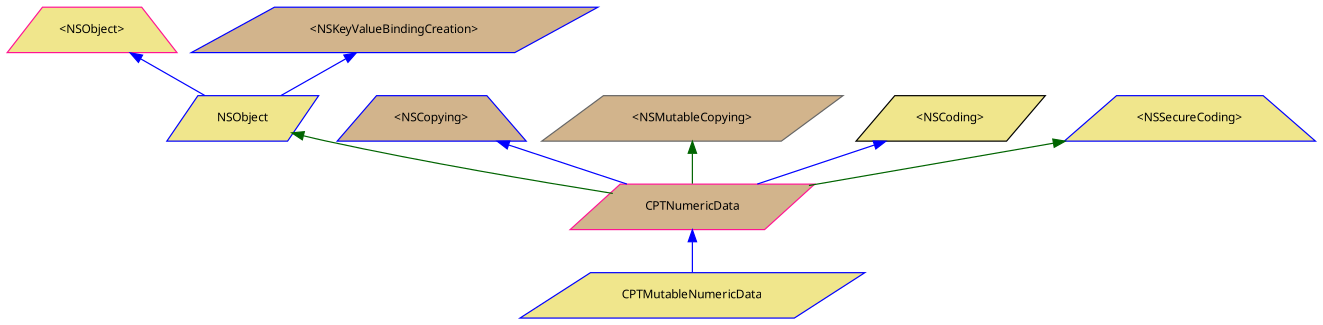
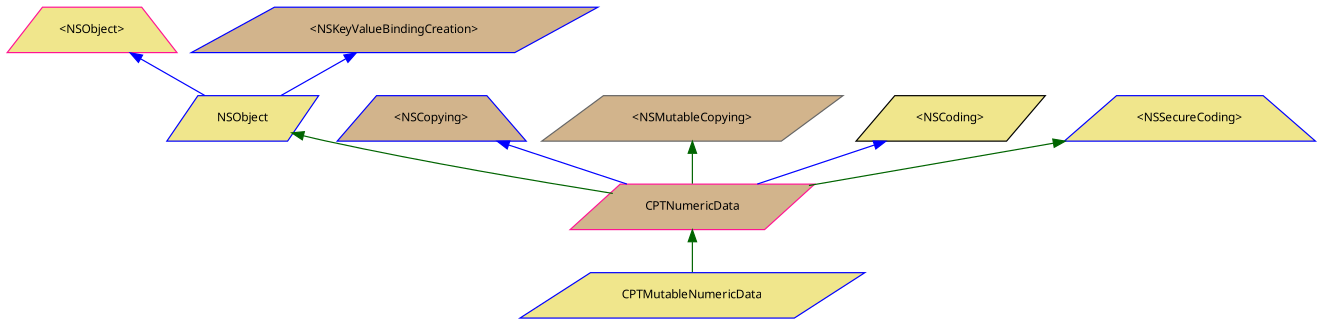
edge "CPTMutableNumericData" -> "CPTNumericData": color blue -> darkgreen
